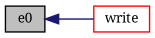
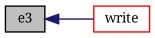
node "e0": label "e0" -> "e3"
